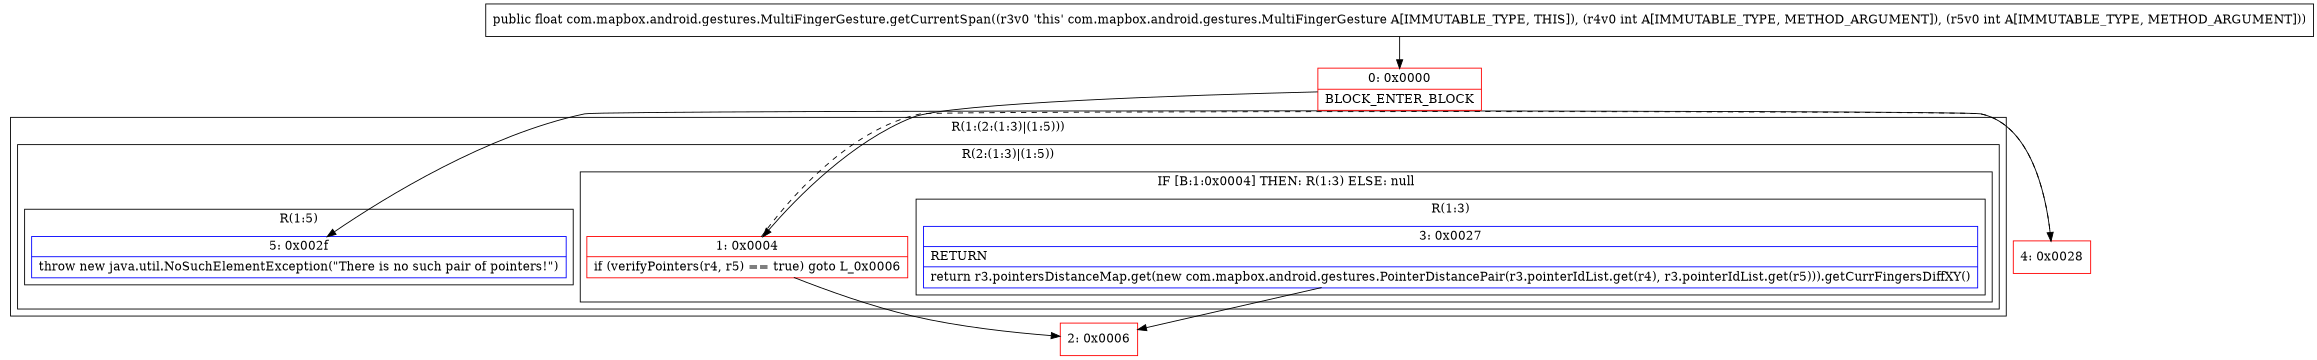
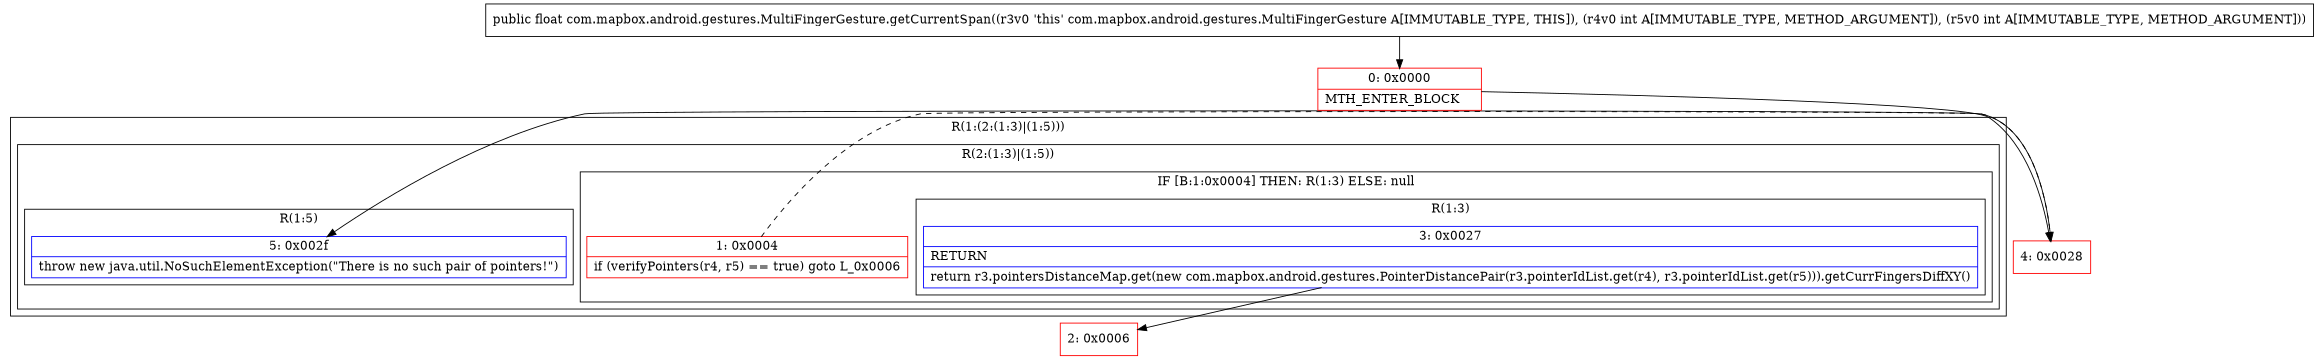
node "0: 0x0000": text "BLOCK_ENTER_BLOCK" -> "MTH_ENTER_BLOCK"
edge "0: 0x0000" -> "1: 0x0004": now "0: 0x0000" -> "4: 0x0028"
edge "1: 0x0004" -> "2: 0x0006": removed
